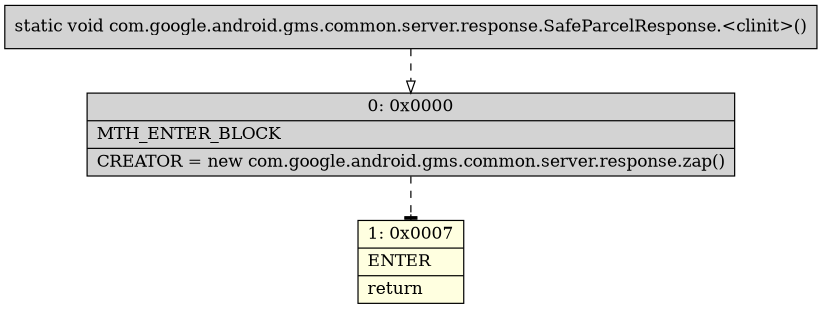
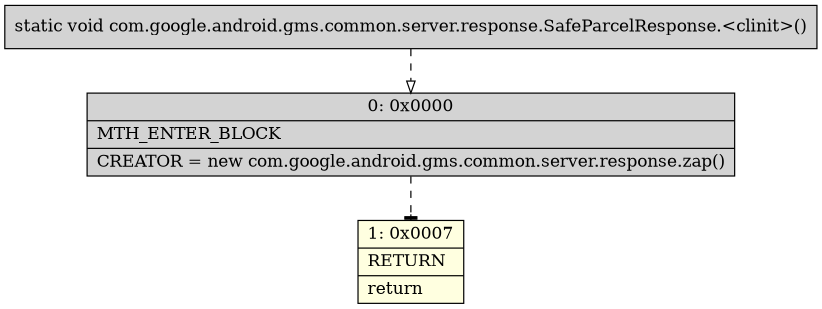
node "1: 0x0007": text "ENTER" -> "RETURN"
